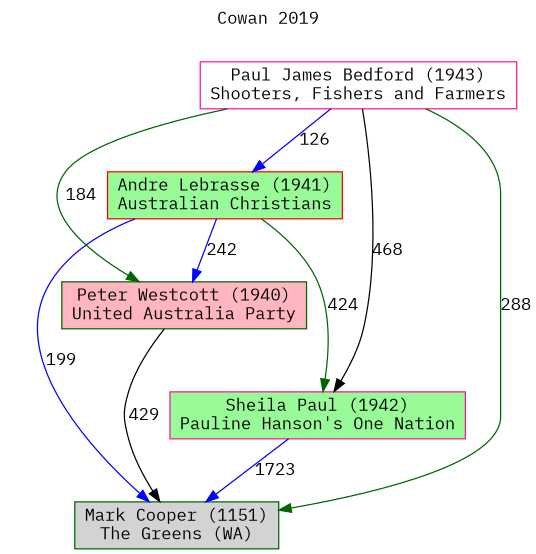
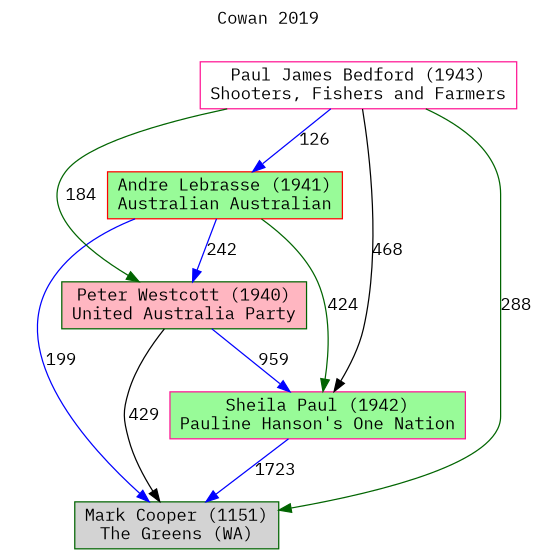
node "Andre Lebrasse (1941) Australian Christians": label "Andre Lebrasse (1941) Australian Christians" -> "Andre Lebrasse (1941) Australian Australian"
edge "Peter Westcott (1940) United Australia Party" -> "Sheila Paul (1942) Pauline Hanson's One Nation": added, label "959"
